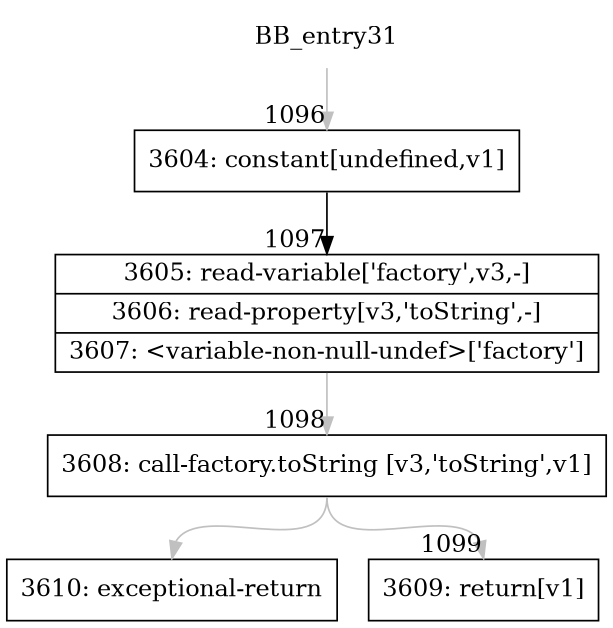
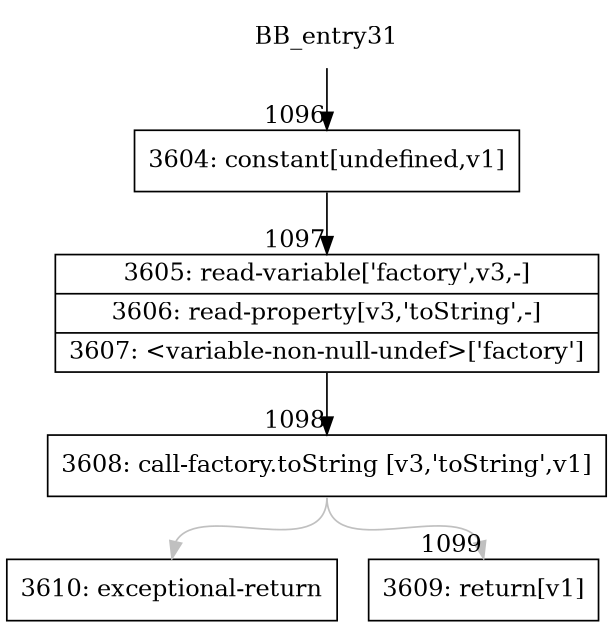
edge "BB_entry31" -> "3604: constant[undefined,v1]": color gray -> black
edge "3605: read-variable['factory',v3,-]" -> "3608: call-factory.toString [v3,'toString',v1]": color gray -> black
